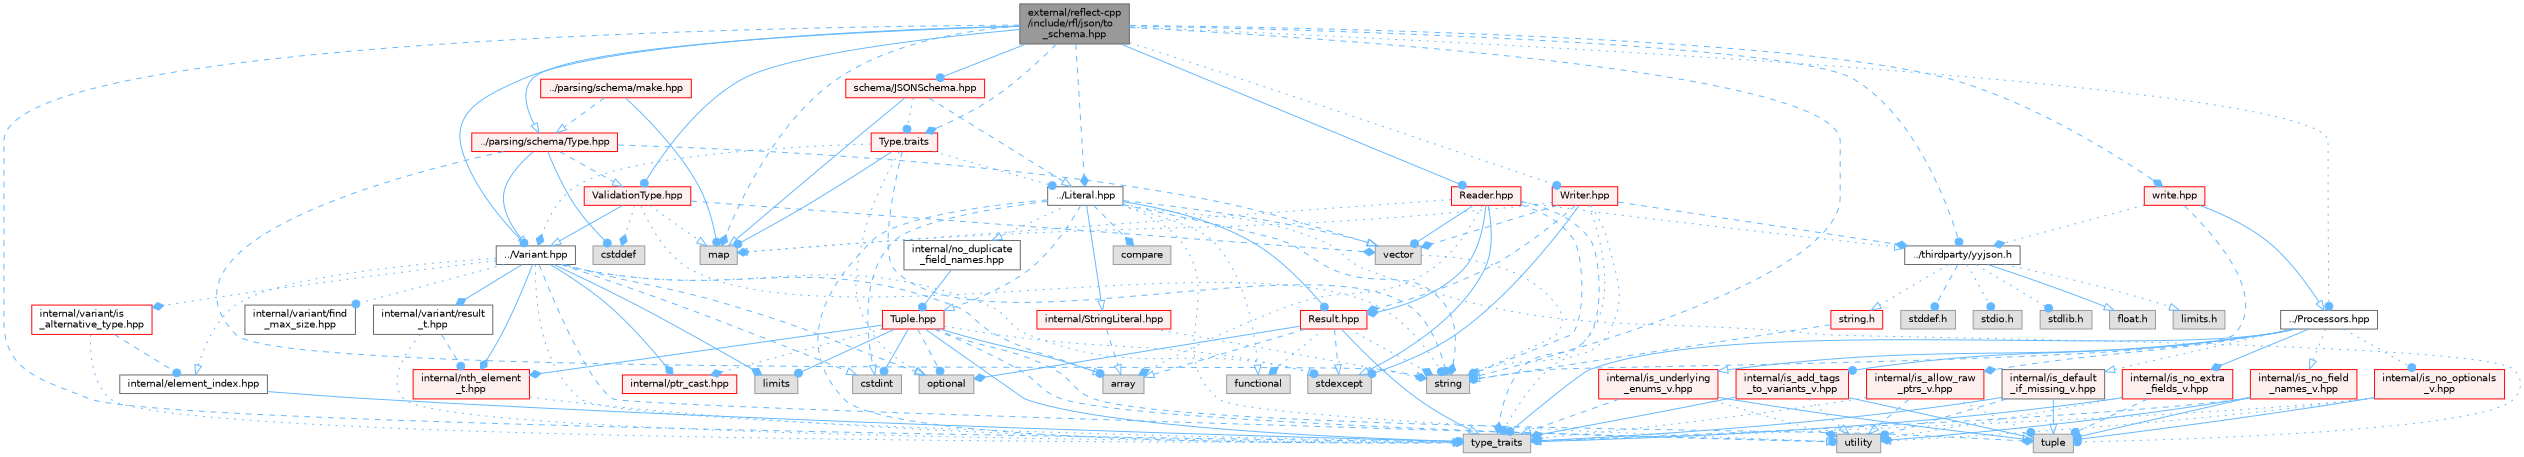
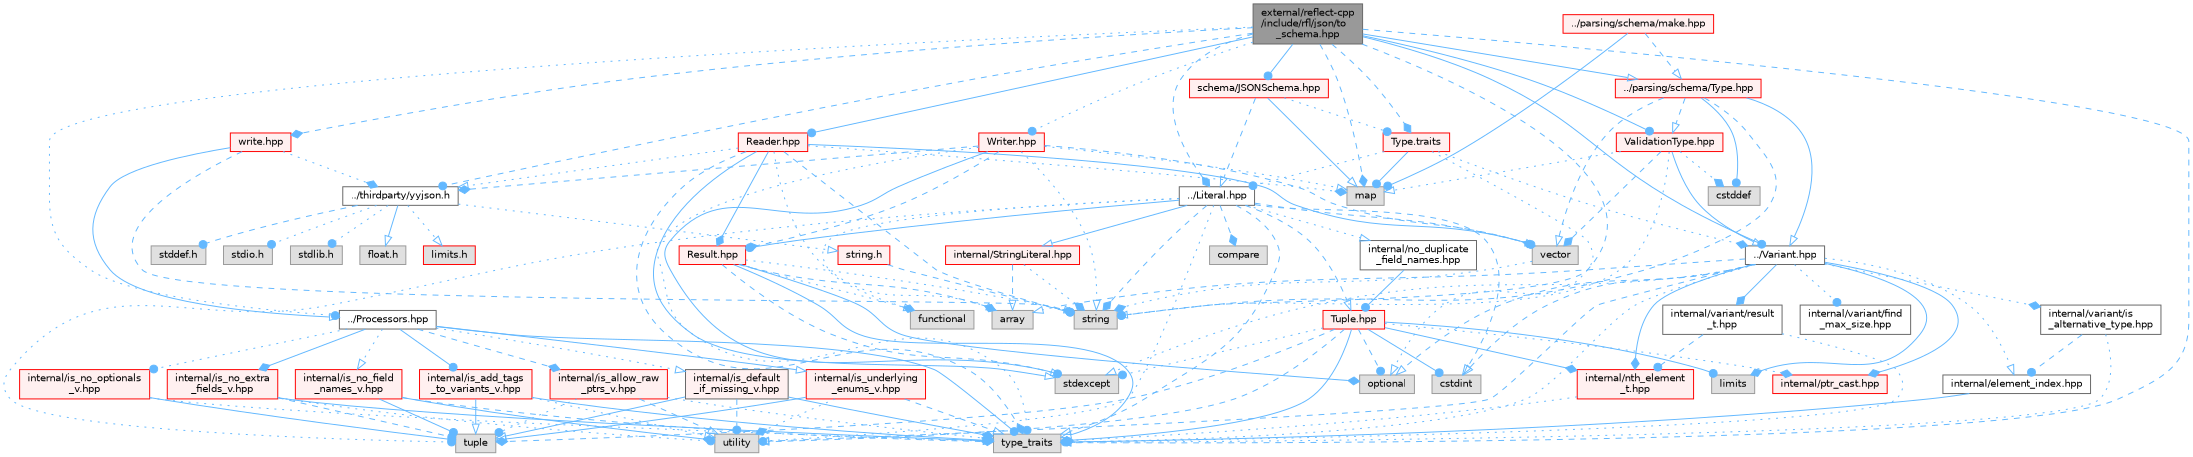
edge "Type.traits" -> "string": removed
node "internal/variant/is _alternative_type.hpp": color red -> grey40
node "limits.h": color grey60 -> red
edge "Tuple.hpp" -> "array": removed
edge "internal/is_no_optionals _v.hpp" -> "utility": removed
